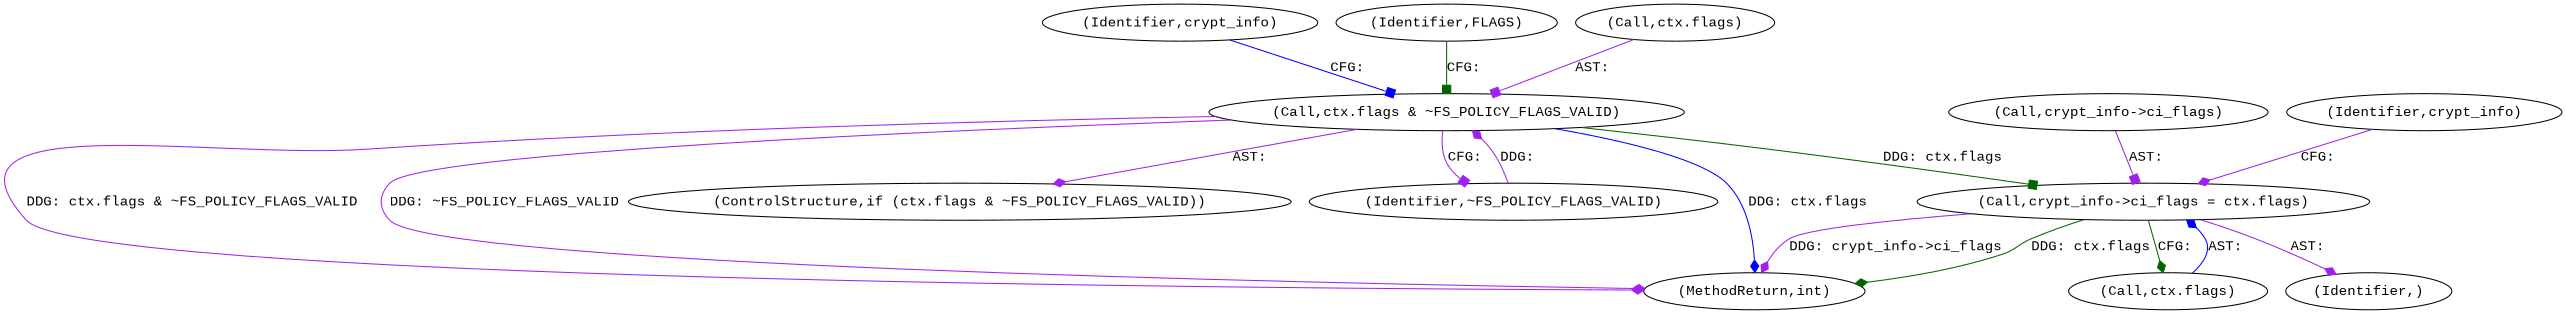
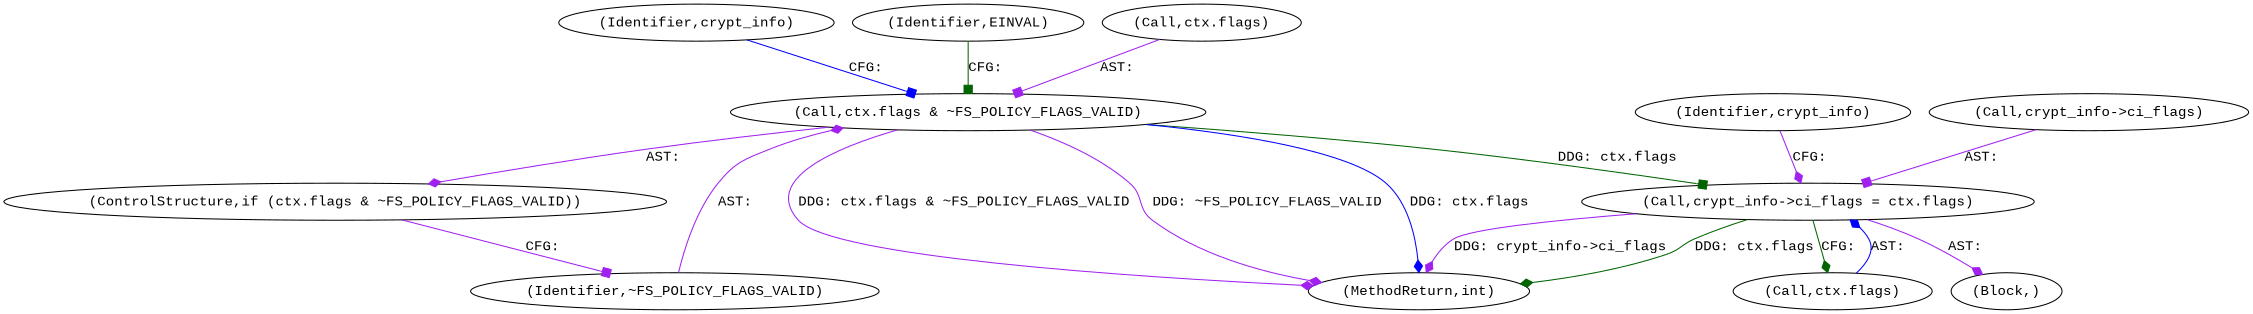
node "(Identifier,FLAGS)": label "(Identifier,FLAGS)" -> "(Identifier,EINVAL)"
edge "(Call,ctx.flags & ~FS_POLICY_FLAGS_VALID)" -> "(Identifier,~FS_POLICY_FLAGS_VALID)": now "(ControlStructure,if (ctx.flags & ~FS_POLICY_FLAGS_VALID))" -> "(Identifier,~FS_POLICY_FLAGS_VALID)"
edge "(Identifier,~FS_POLICY_FLAGS_VALID)" -> "(Call,ctx.flags & ~FS_POLICY_FLAGS_VALID)": label "DDG: " -> "AST: "
node "(Identifier,)": label "(Identifier,)" -> "(Block,)"
